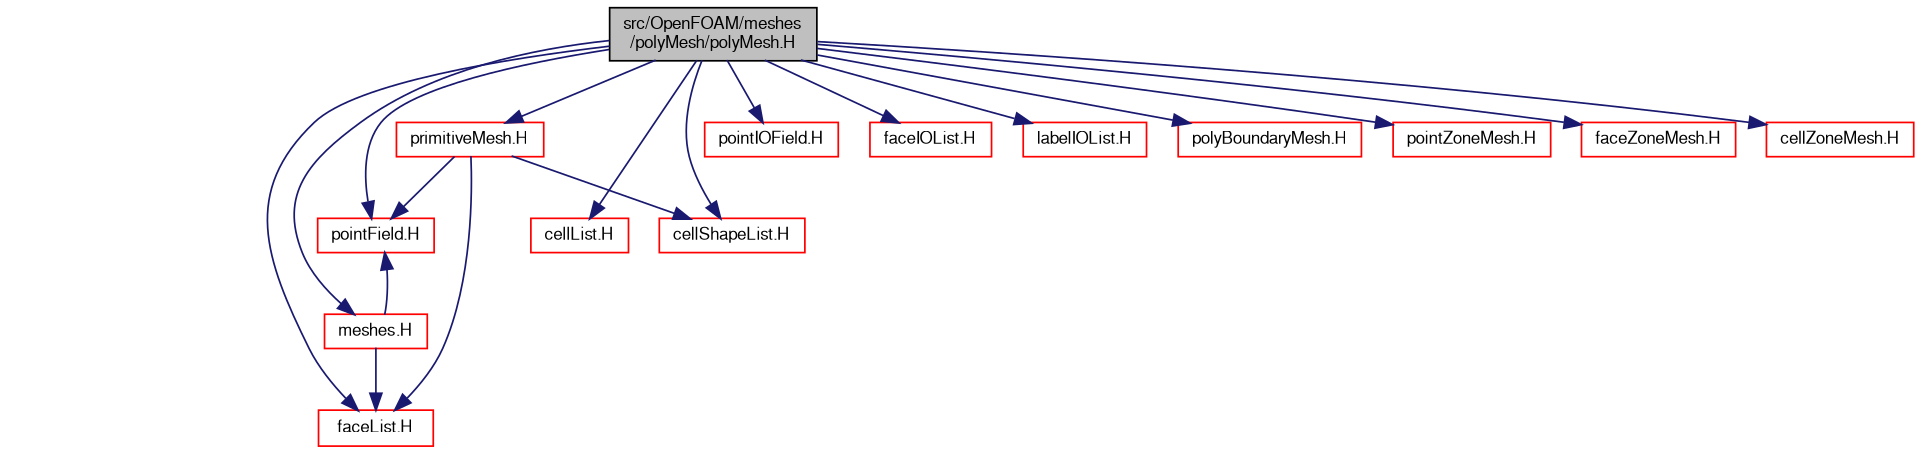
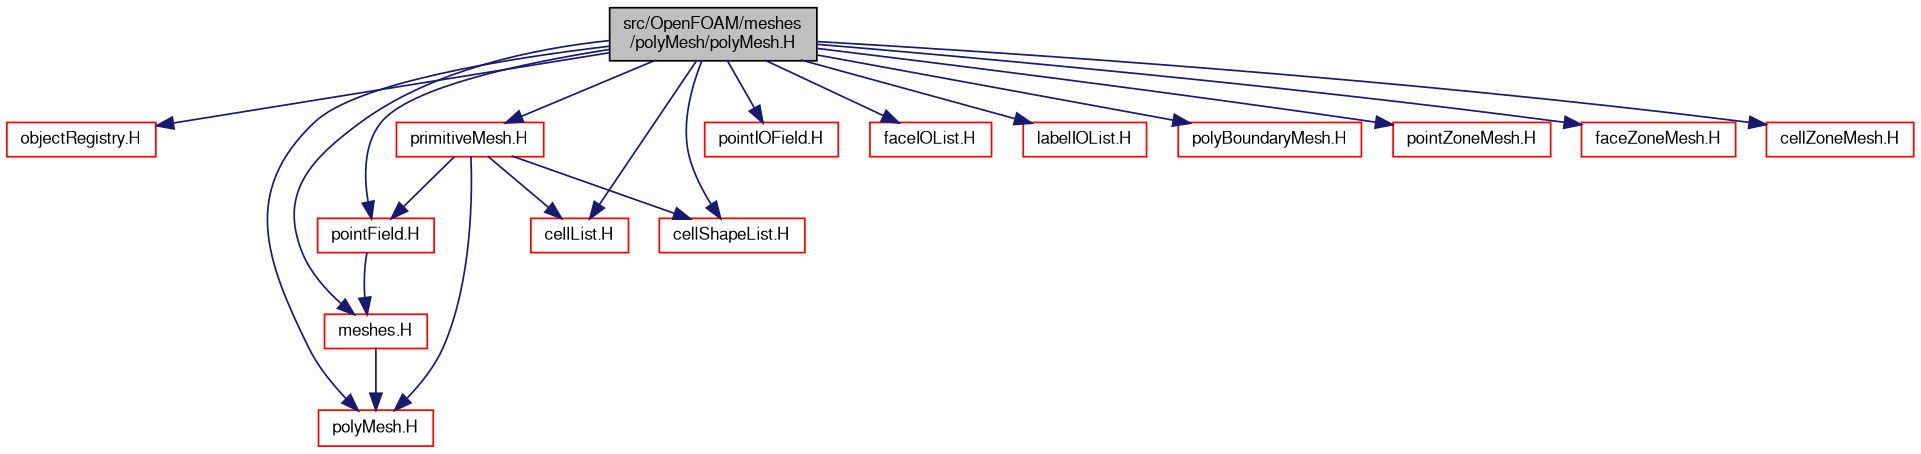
node "objectRegistry.H": added
edge "primitiveMesh.H" -> "cellList.H": added
edge "meshes.H" -> "pointField.H": reversed
node "faceList.H": label "faceList.H" -> "polyMesh.H"
